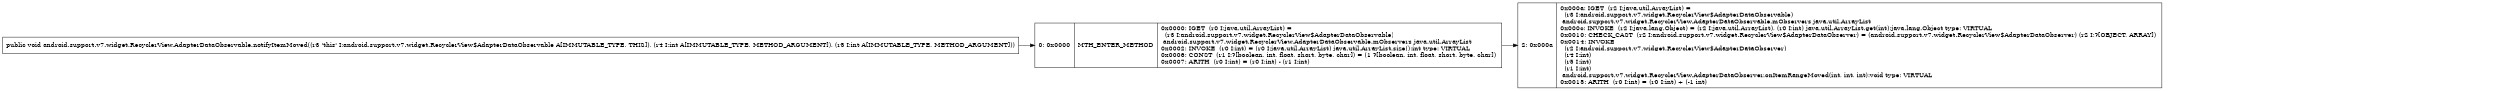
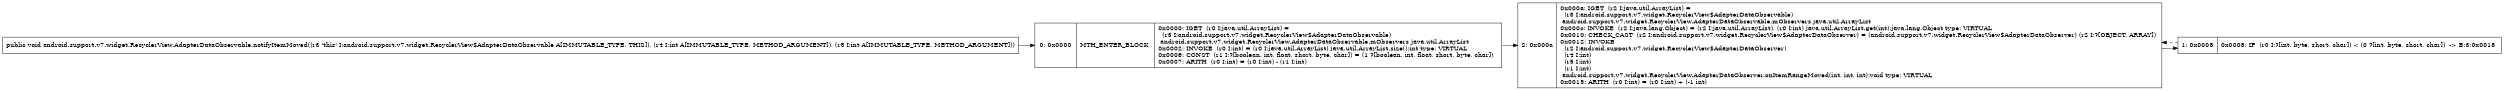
node "2: 0x000a": text "0x0014: INVOKE" -> "0x0012: INVOKE"
node "0: 0x0000": text "MTH_ENTER_METHOD" -> "MTH_ENTER_BLOCK"
node "1: 0x0008": added
